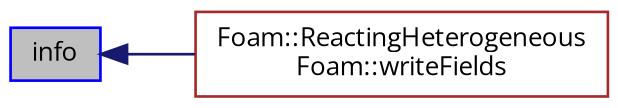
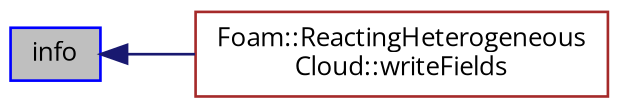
node "Foam::ReactingHeterogeneous Foam::writeFields": label "Foam::ReactingHeterogeneous Foam::writeFields" -> "Foam::ReactingHeterogeneous Cloud::writeFields"
